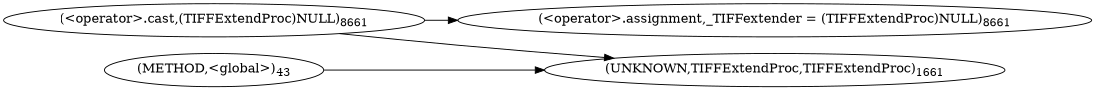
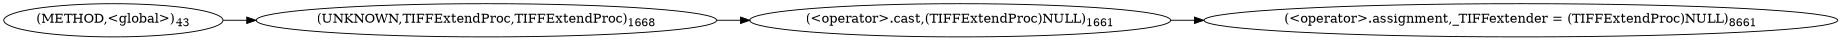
node "(<operator>.cast,(TIFFExtendProc)NULL)": text "8661" -> "1661"
edge "(<operator>.cast,(TIFFExtendProc)NULL)" -> "(UNKNOWN,TIFFExtendProc,TIFFExtendProc)": reversed
node "(UNKNOWN,TIFFExtendProc,TIFFExtendProc)": text "1661" -> "1668"
